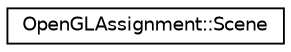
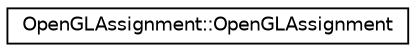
node "OpenGLAssignment::Scene": label "OpenGLAssignment::Scene" -> "OpenGLAssignment::OpenGLAssignment"
